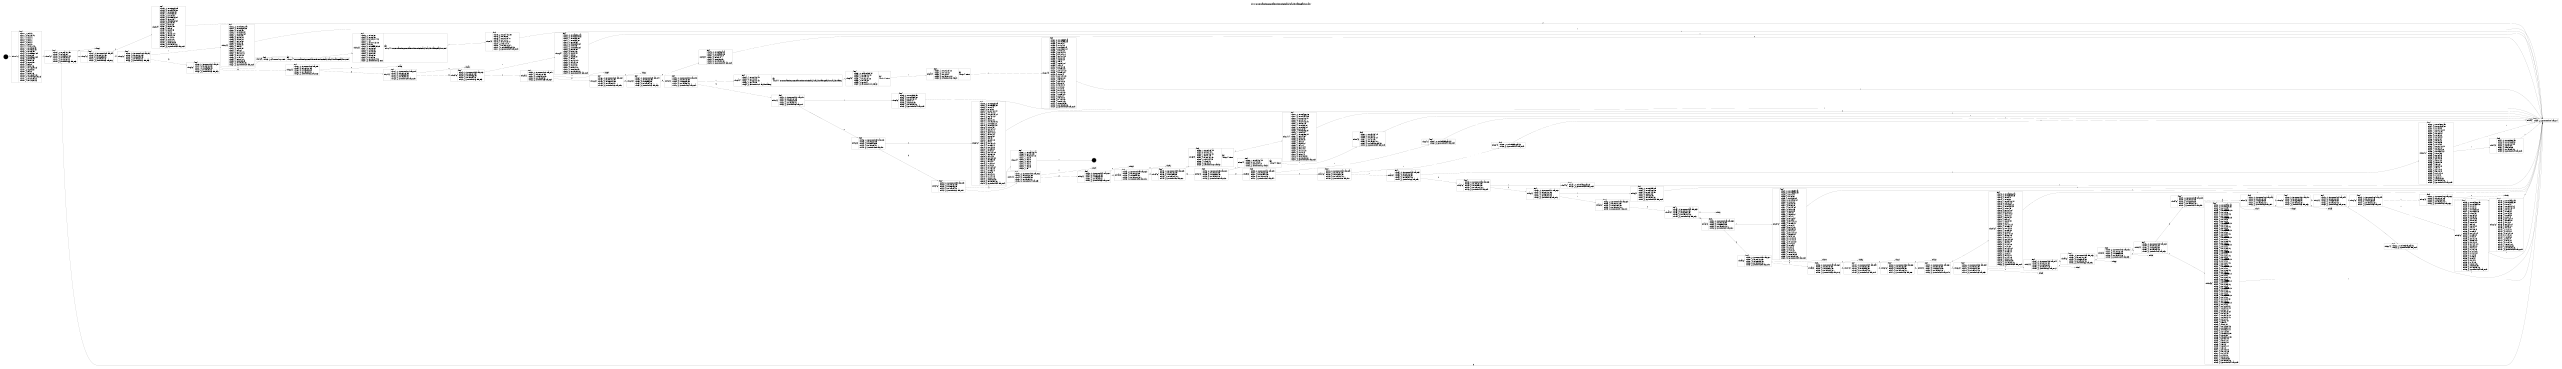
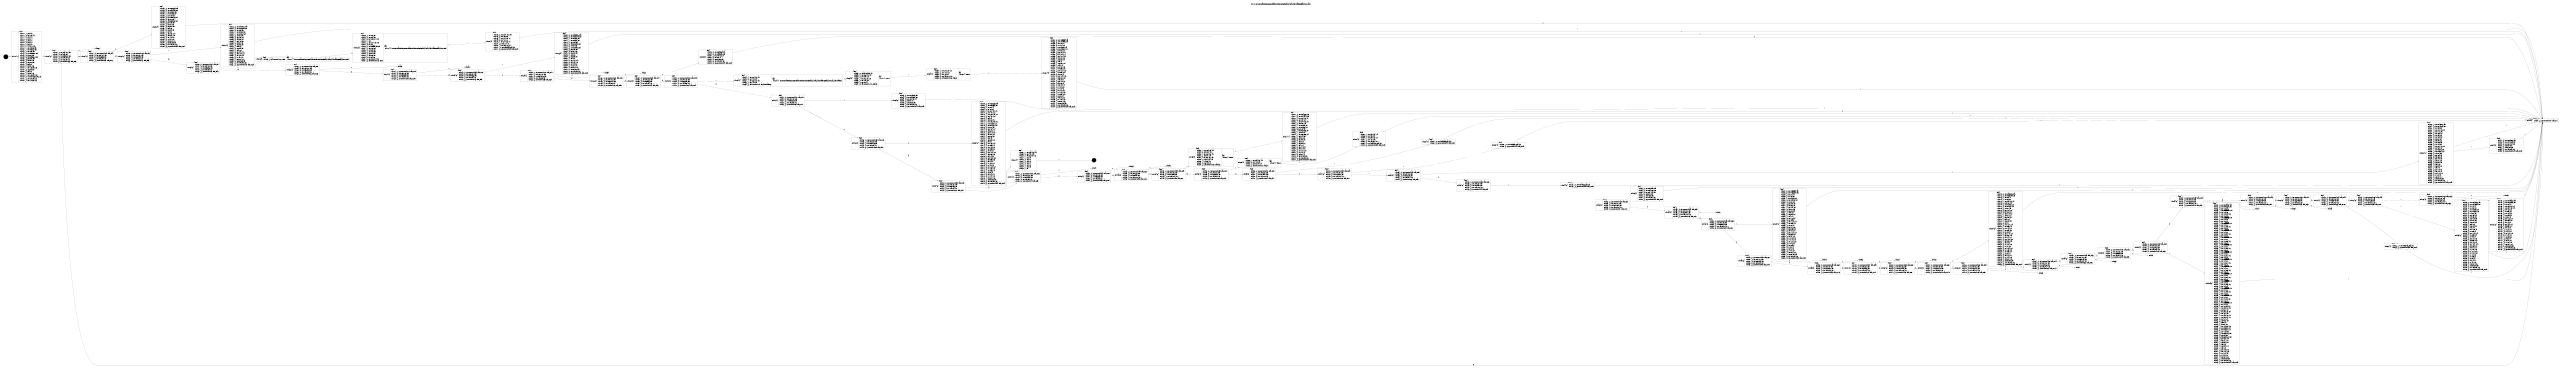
node "0x401a6c [28]": removed
